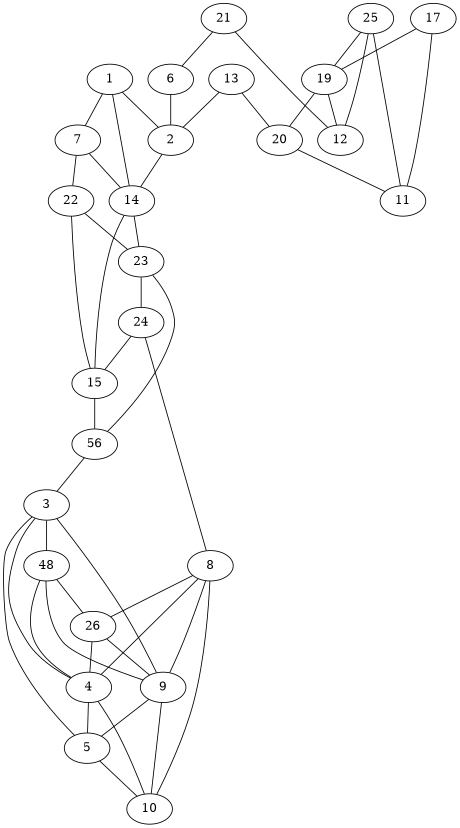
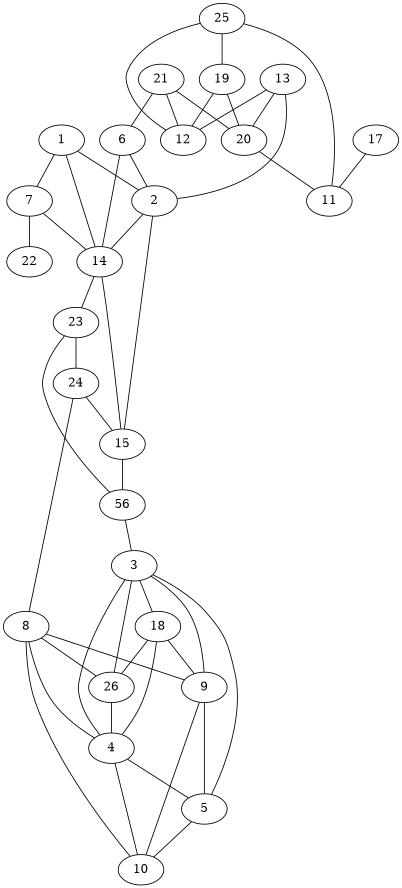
edge "17" -- "19": removed
edge "21" -- "20": added
edge "13" -- "12": added
edge "6" -- "14": added
edge "22" -- "23": removed
edge "22" -- "15": now "2" -- "15"
node "48": label "48" -> "18"
edge "26" -- "9": now "26" -- "3"
